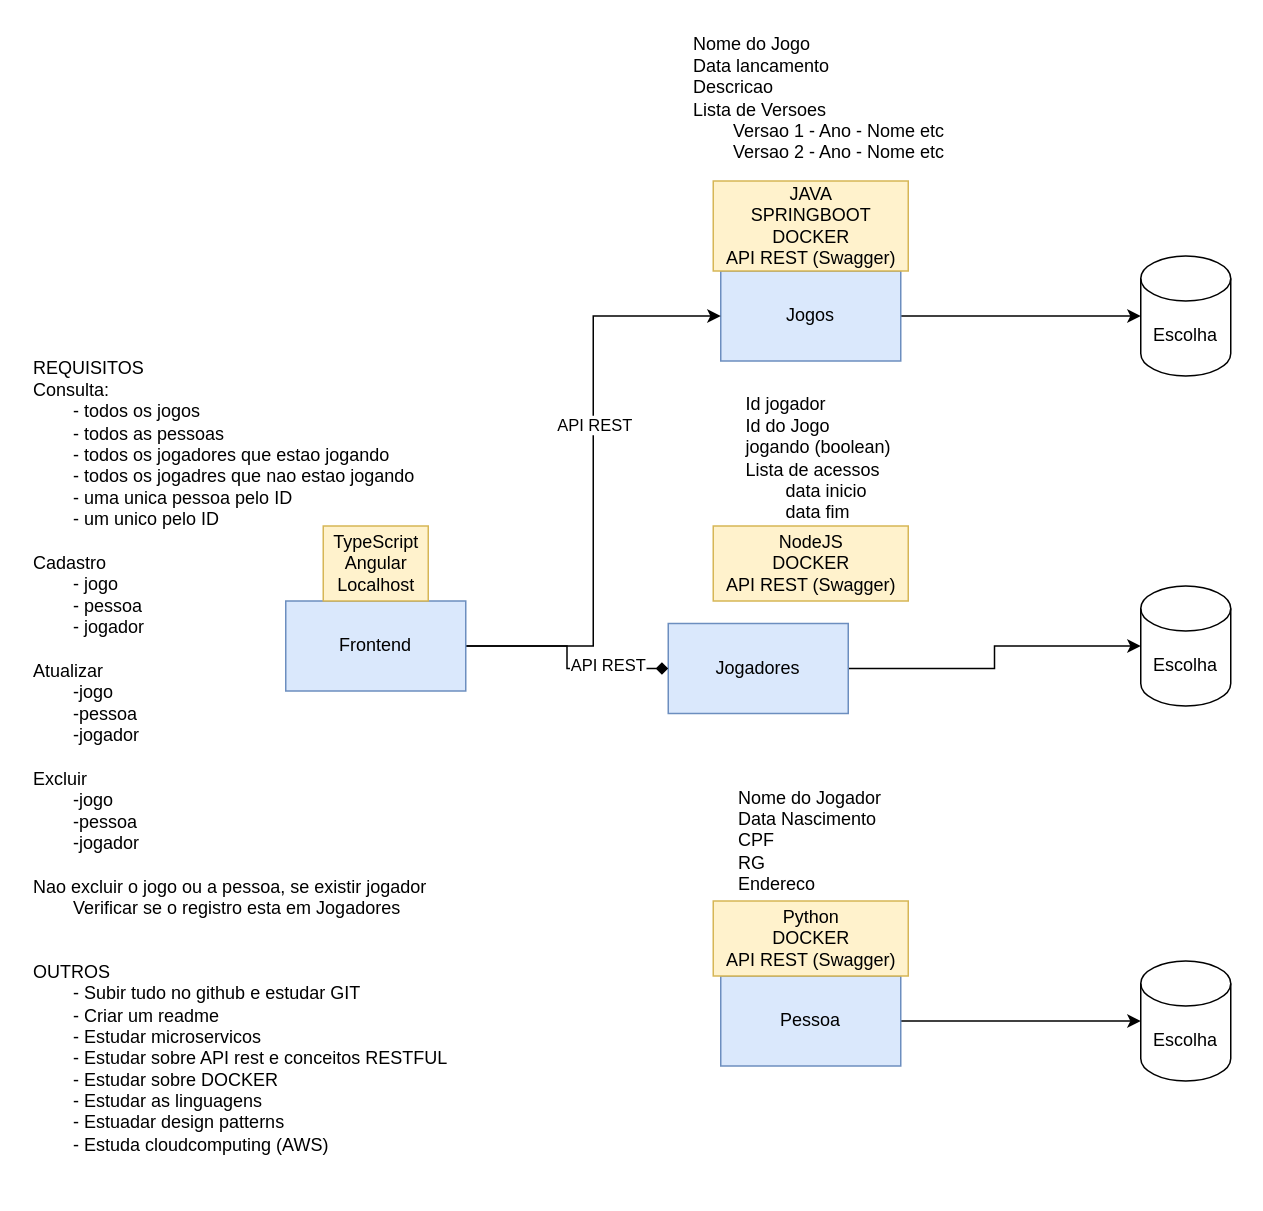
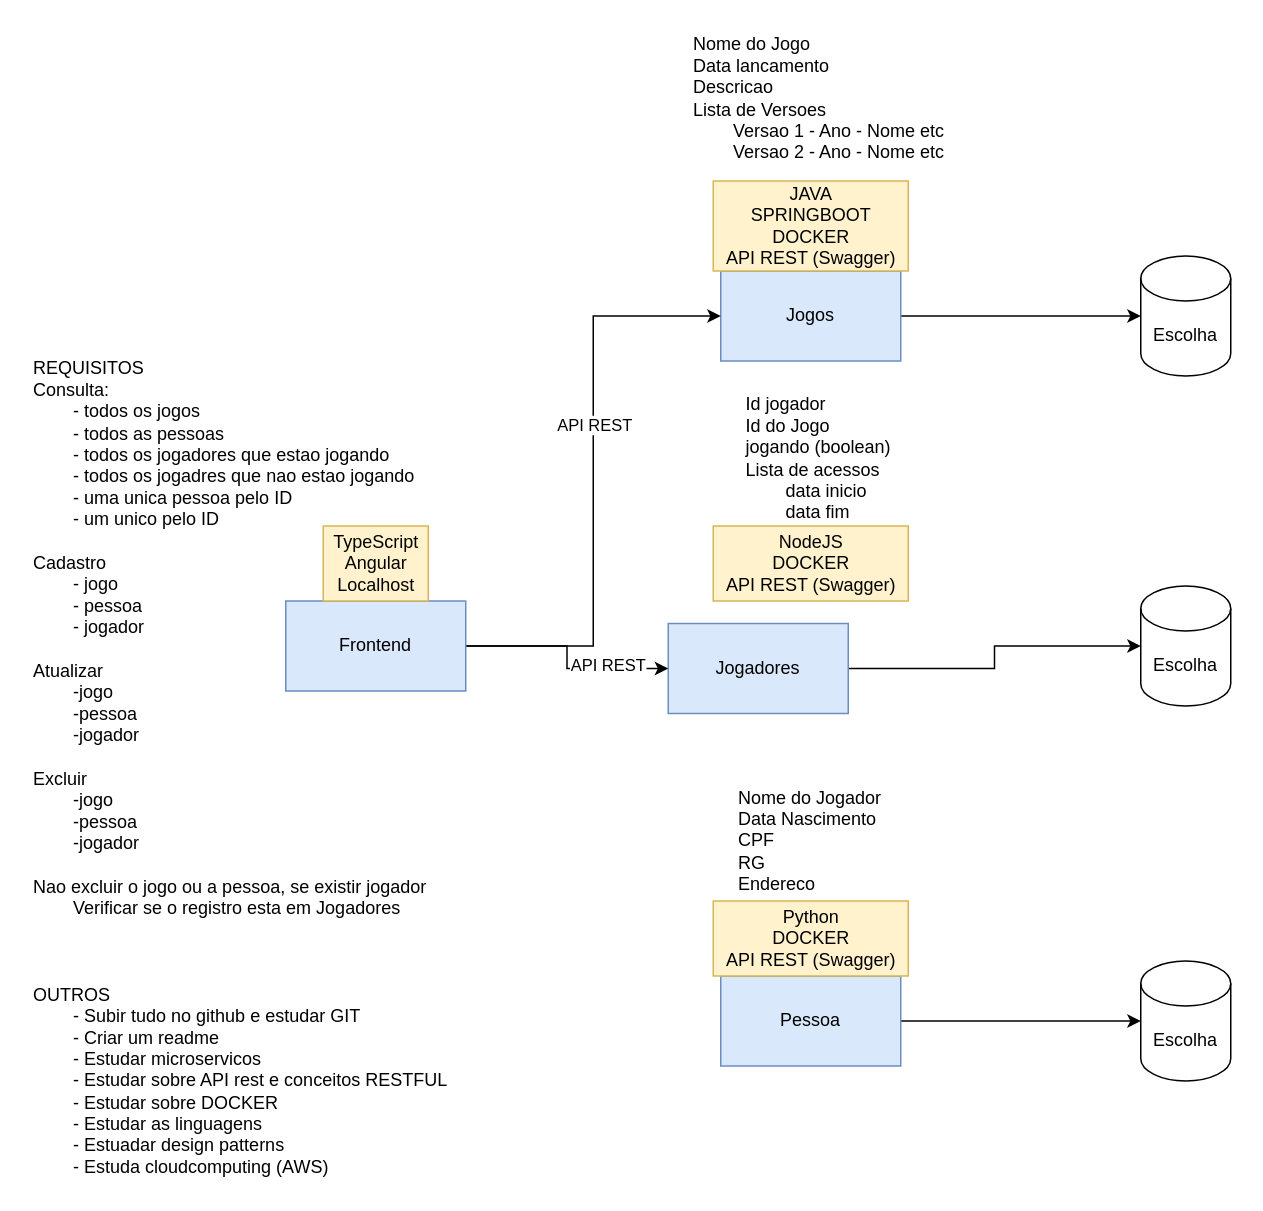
edge "Frontend" -> "Jogadores": arrowhead diamond -> classic
node "OUTROS - Subir tudo no github e estudar GIT - Criar um readme - Estudar microservicos - Estudar sobre API rest e conceitos RESTFUL - Estudar sobre DOCKER - Estudar as linguagens - Estuadar design patterns - Estuda cloudcomputing (AWS)": moved (248, 1058) -> (248, 1081)
